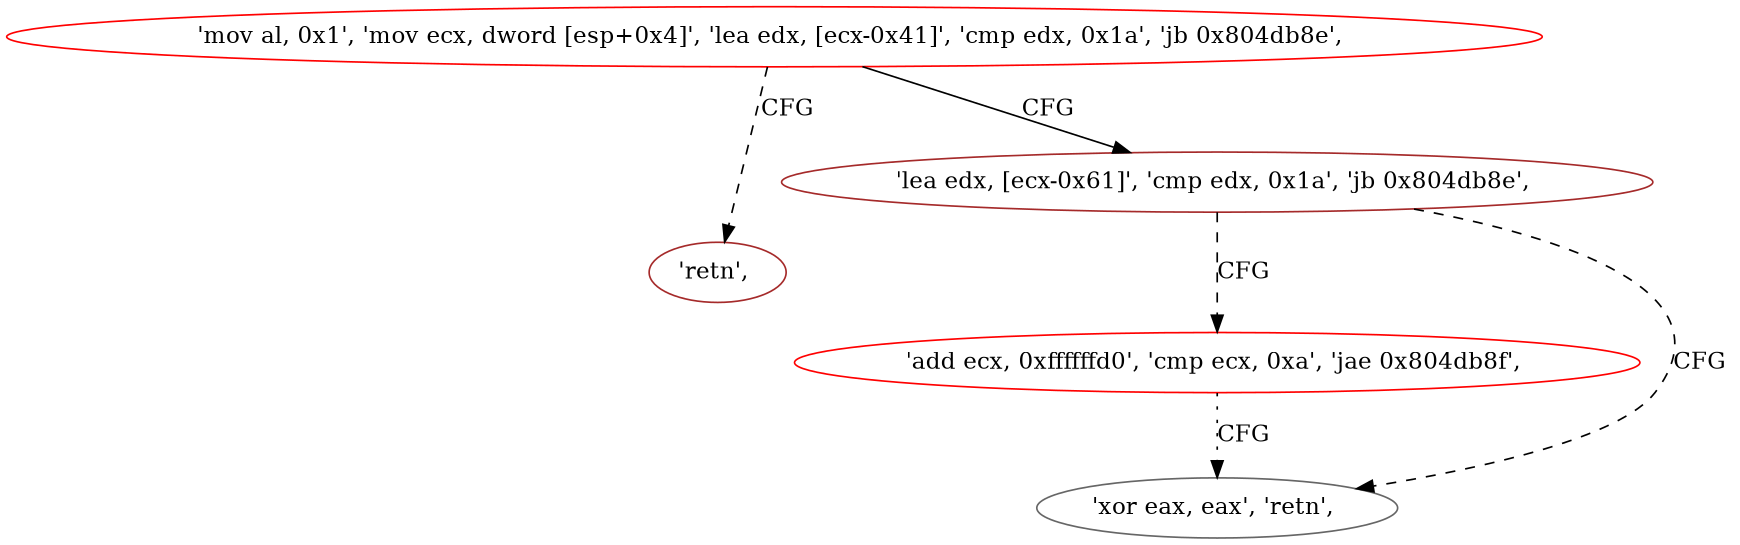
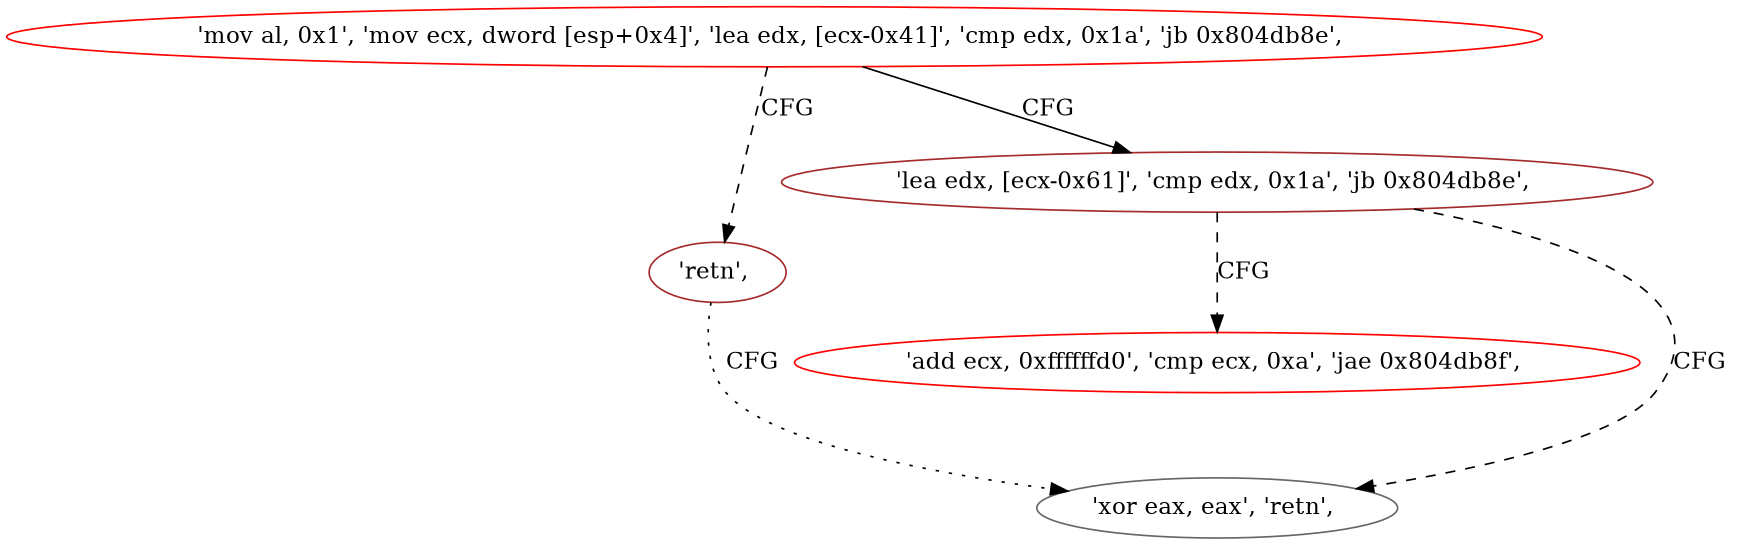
edge "'add ecx, 0xffffffd0', 'cmp ecx, 0xa', 'jae 0x804db8f'," -> "'xor eax, eax', 'retn',": now "'retn'," -> "'xor eax, eax', 'retn',"
